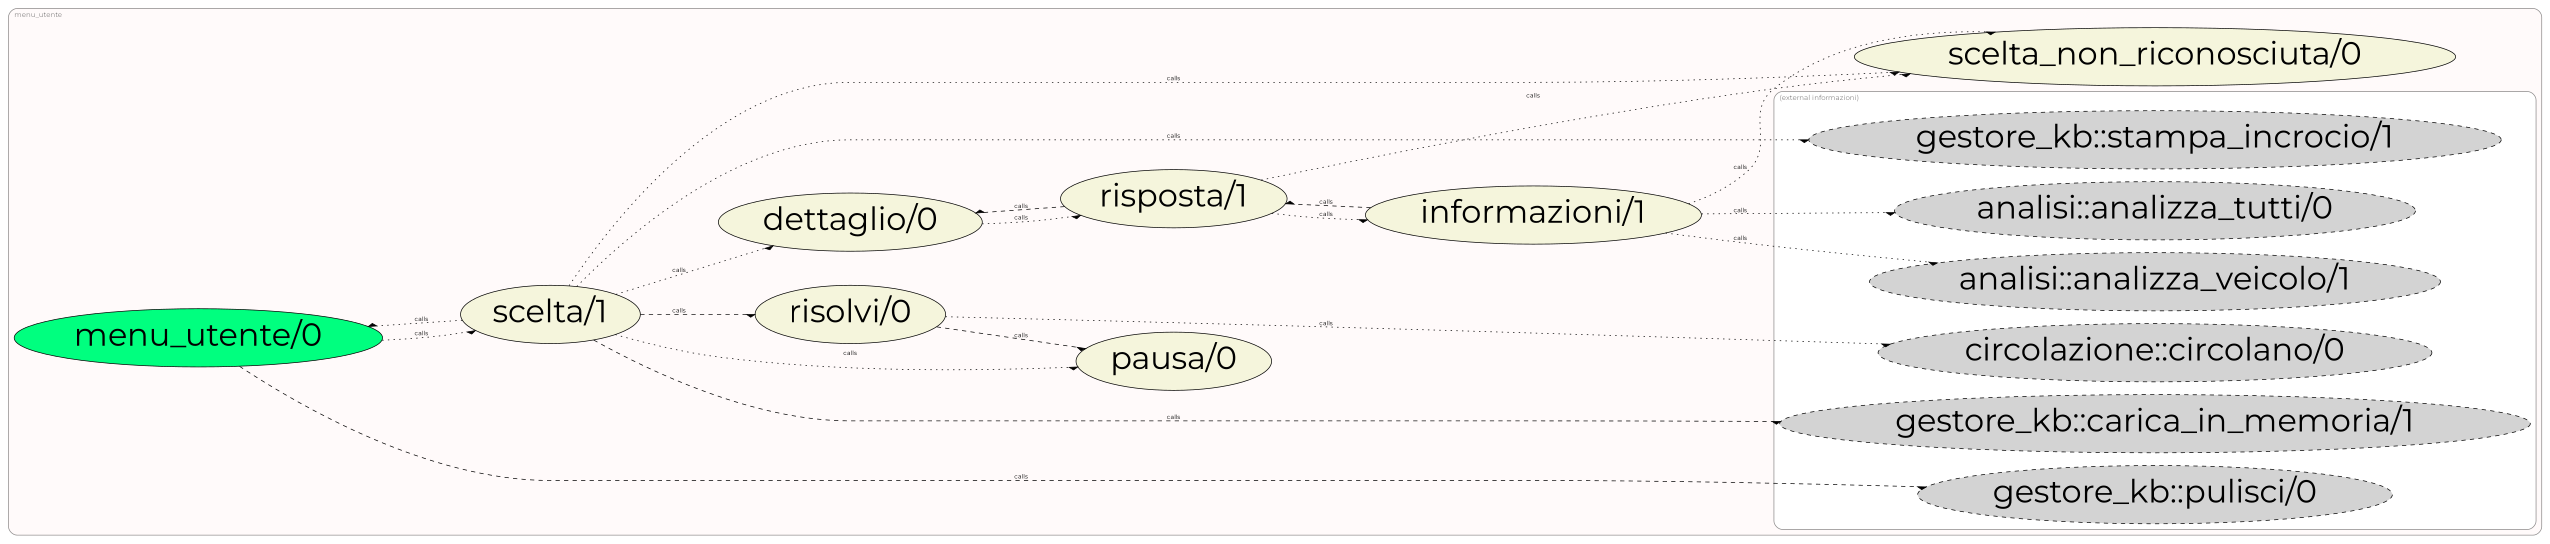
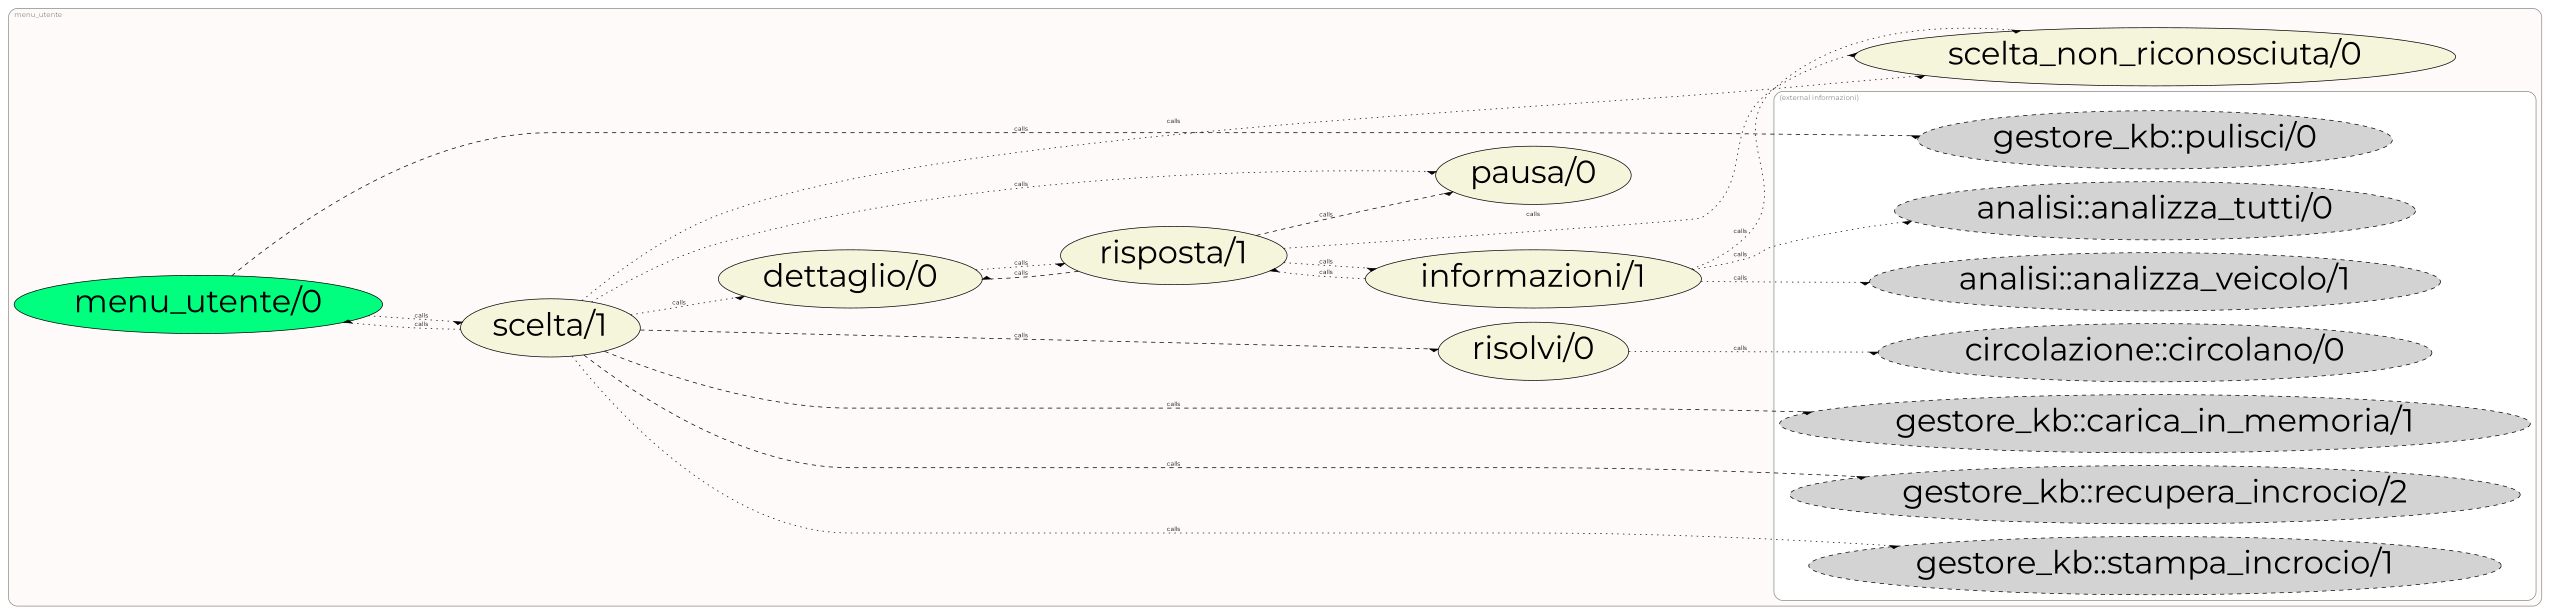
edge "informazioni/1" -> "risposta/1": style dashed -> dotted
edge "risolvi/0" -> "pausa/0": now "risposta/1" -> "pausa/0"
node "gestore_kb::recupera_incrocio/2": added
